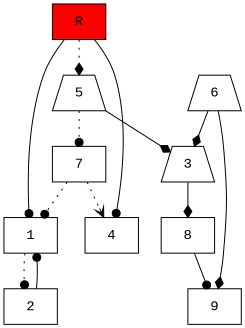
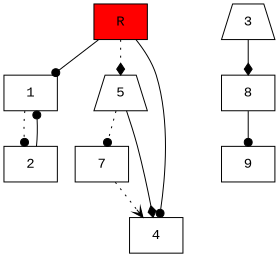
node "6": removed
edge "5" -> "3": now "5" -> "4"
edge "7" -> "1": removed
